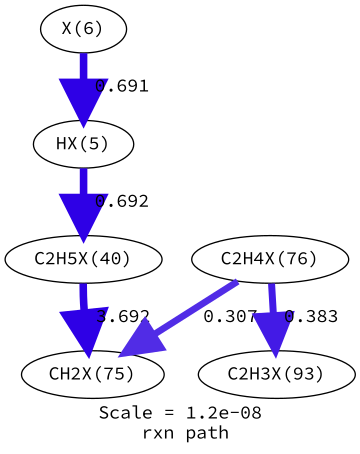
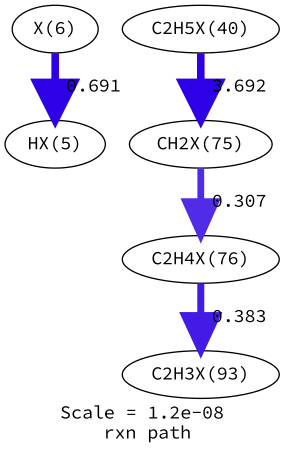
edge "HX(5)" -> "C2H5X(40)": removed, label "0.692"
edge "C2H4X(76)" -> "CH2X(75)": reversed
